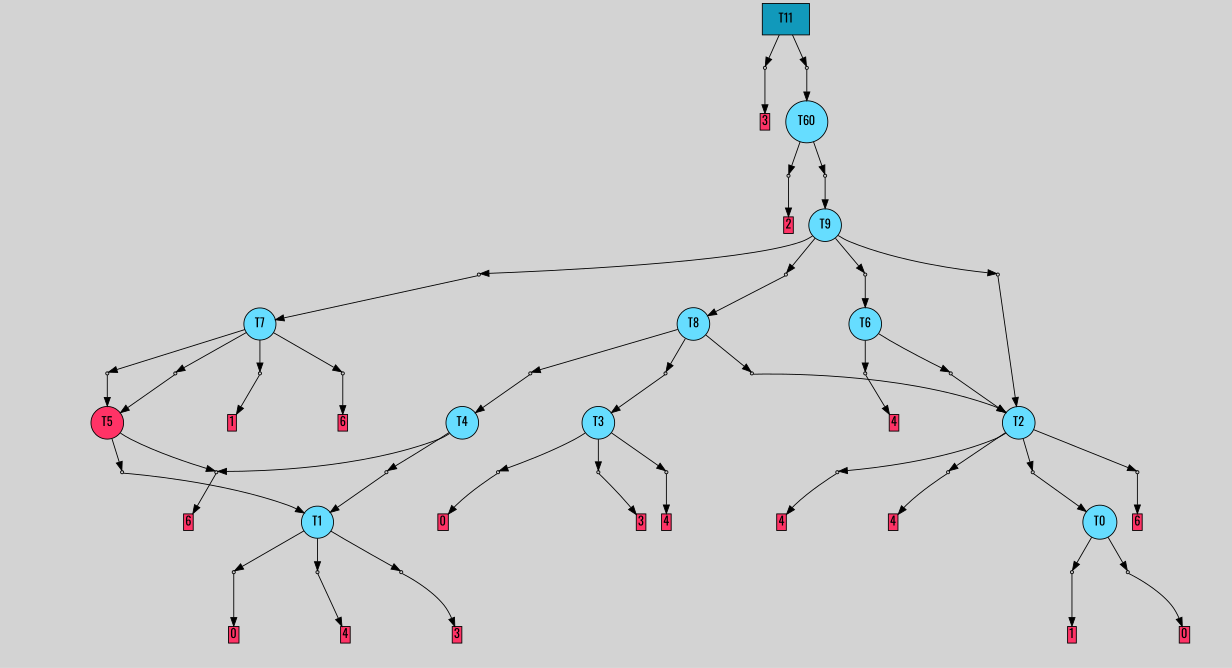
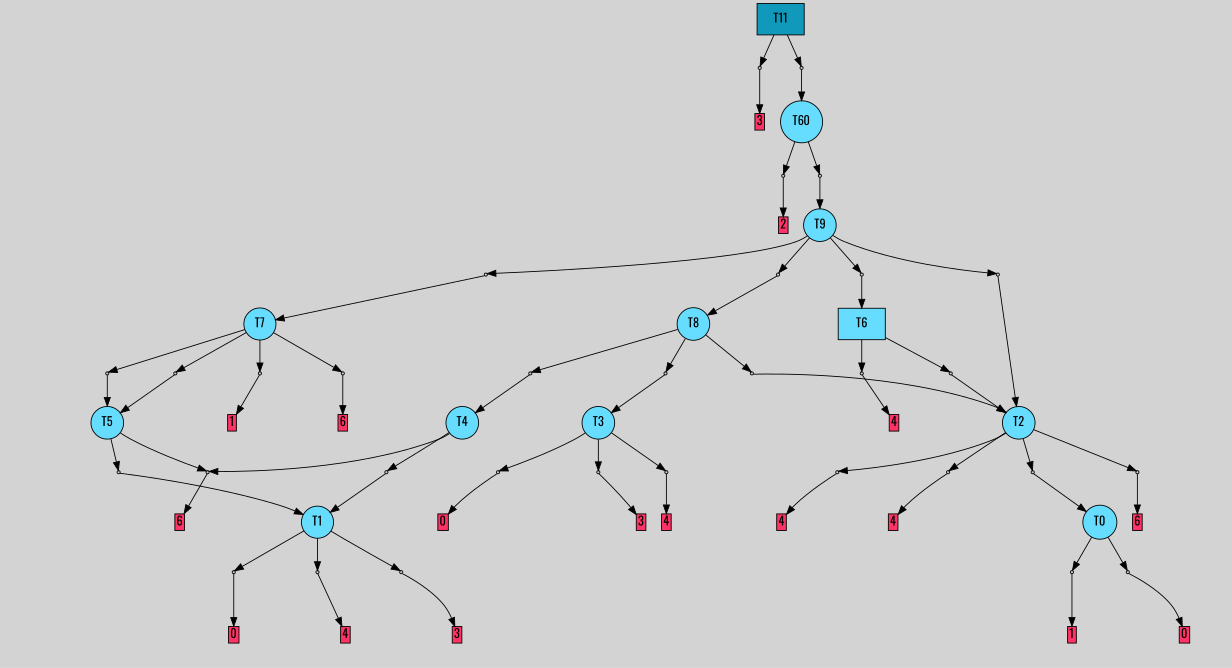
node "T6": shape circle -> box
node "T5": fillcolor #ff3366 -> #66ddff
